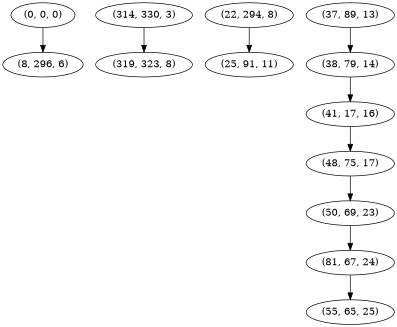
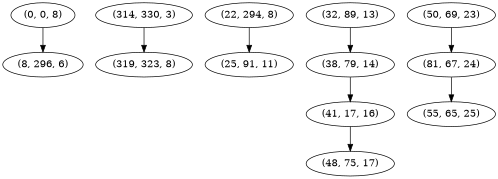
node "(0, 0, 0)": label "(0, 0, 0)" -> "(0, 0, 8)"
node "(37, 89, 13)": label "(37, 89, 13)" -> "(32, 89, 13)"
edge "(48, 75, 17)" -> "(50, 69, 23)": removed
